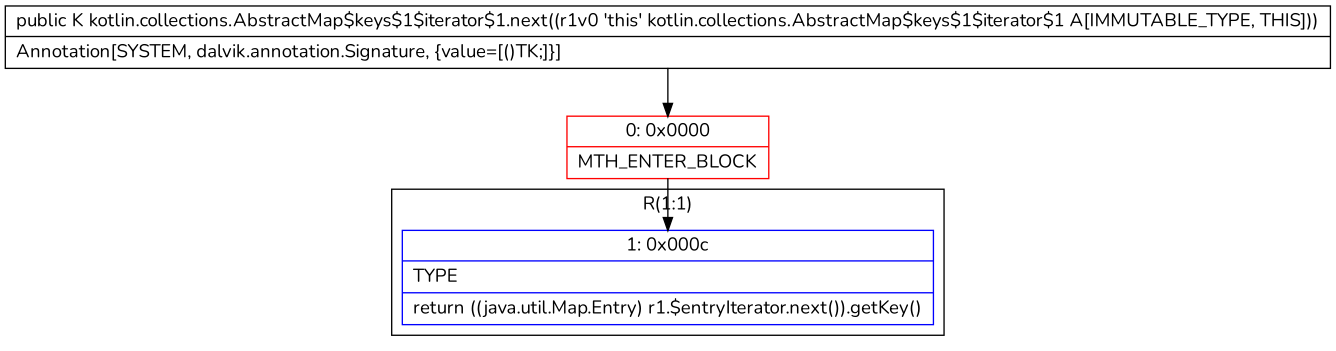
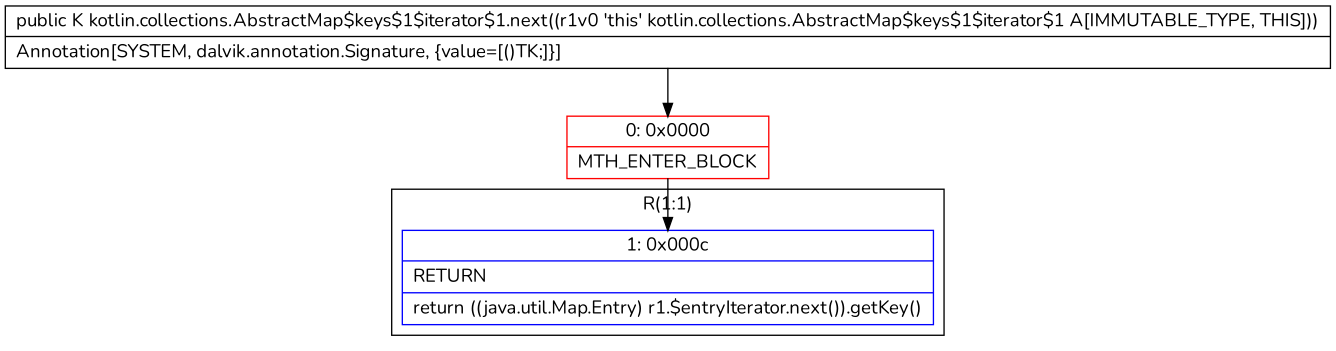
node "1: 0x000c": text "TYPE" -> "RETURN"
